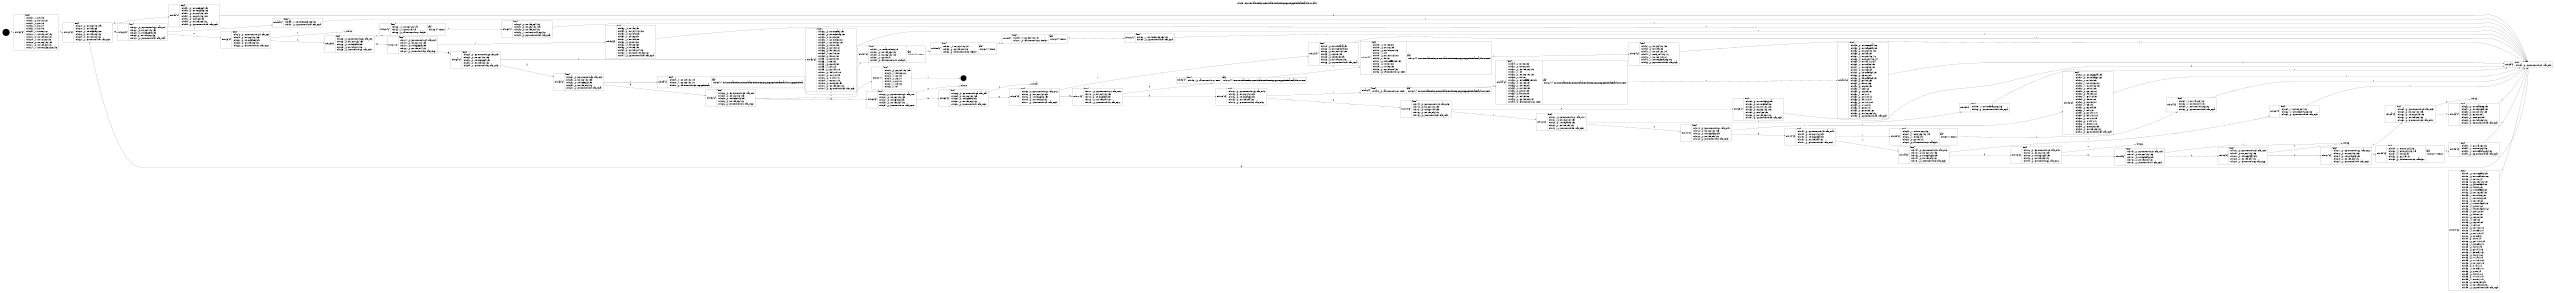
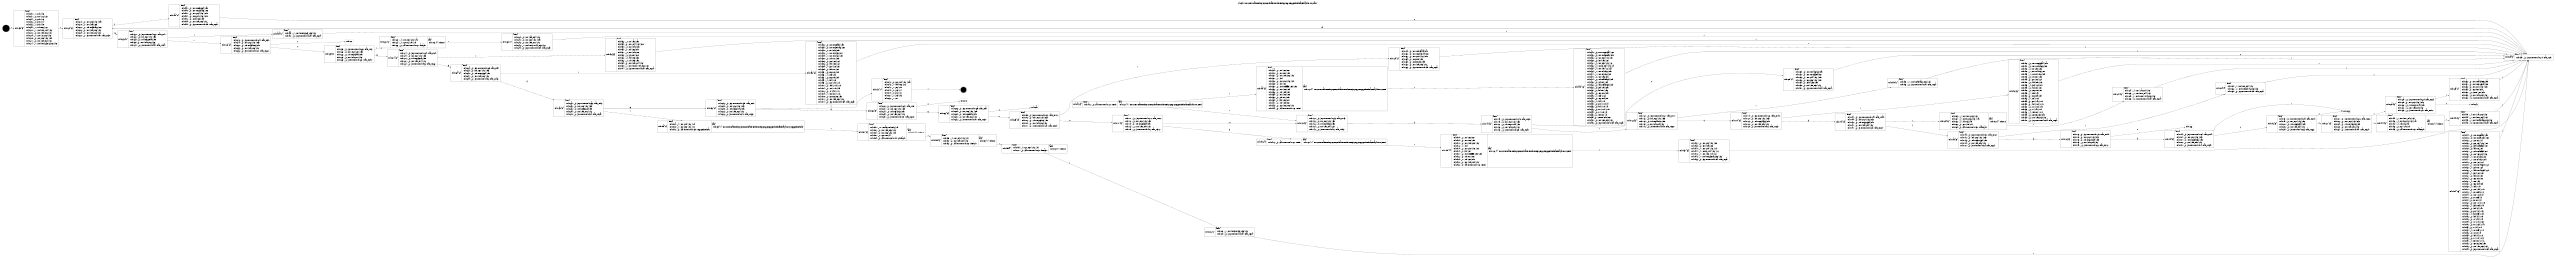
edge "0x401730 [25]" -> "0x401a15 [5]": reversed
